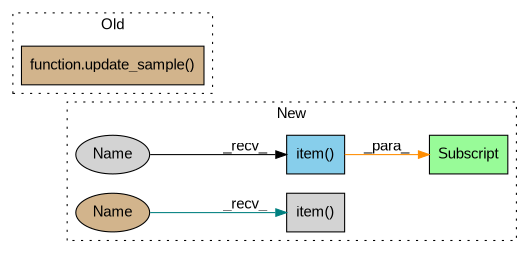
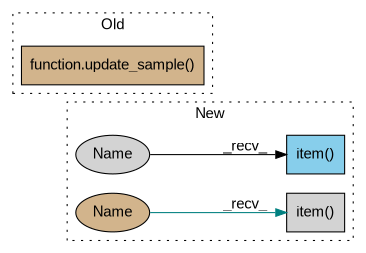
node "Subscript": removed
